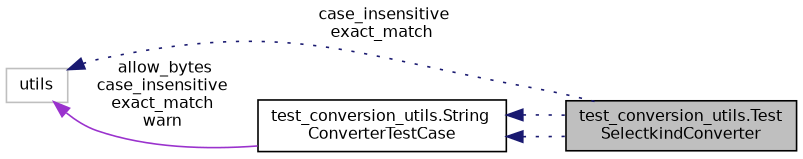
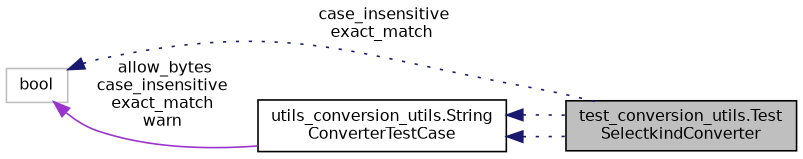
node "utils": label "utils" -> "bool"
node "test_conversion_utils.String ConverterTestCase": label "test_conversion_utils.String ConverterTestCase" -> "utils_conversion_utils.String ConverterTestCase"
